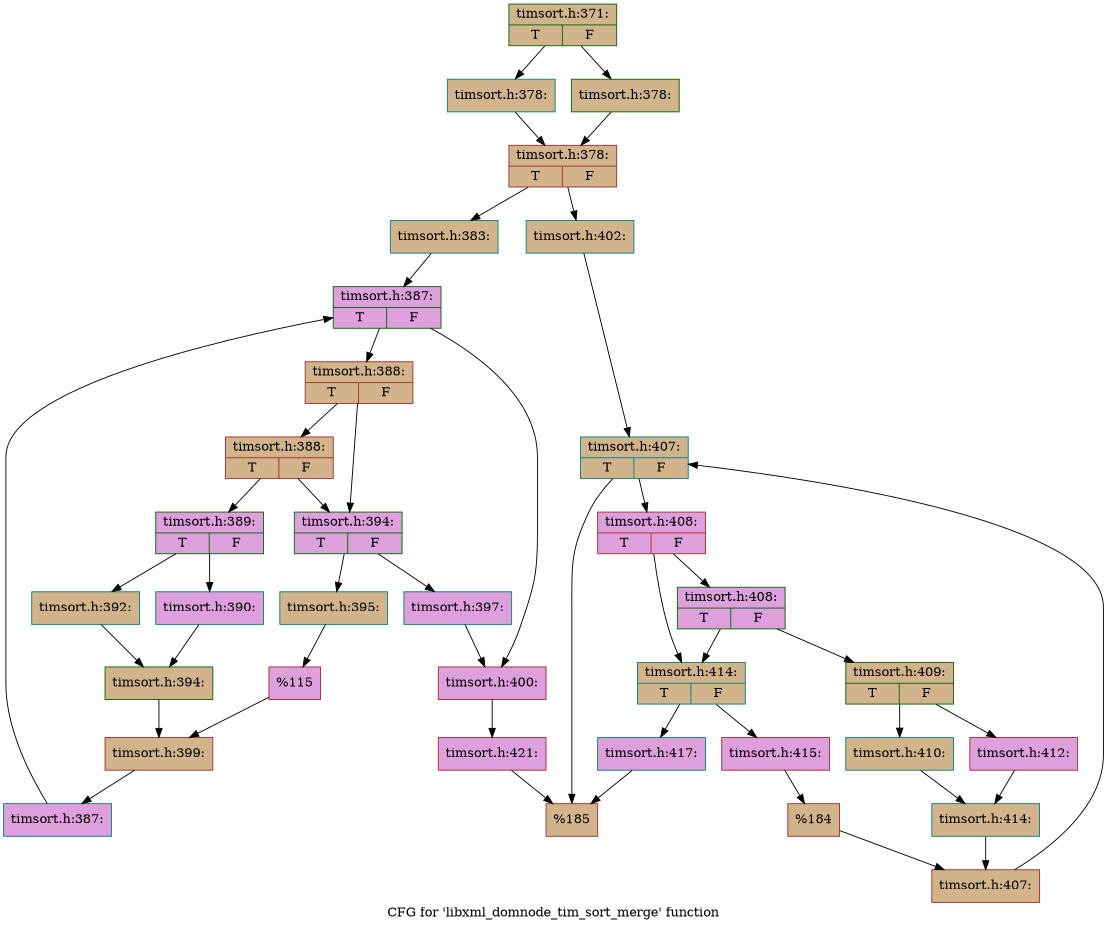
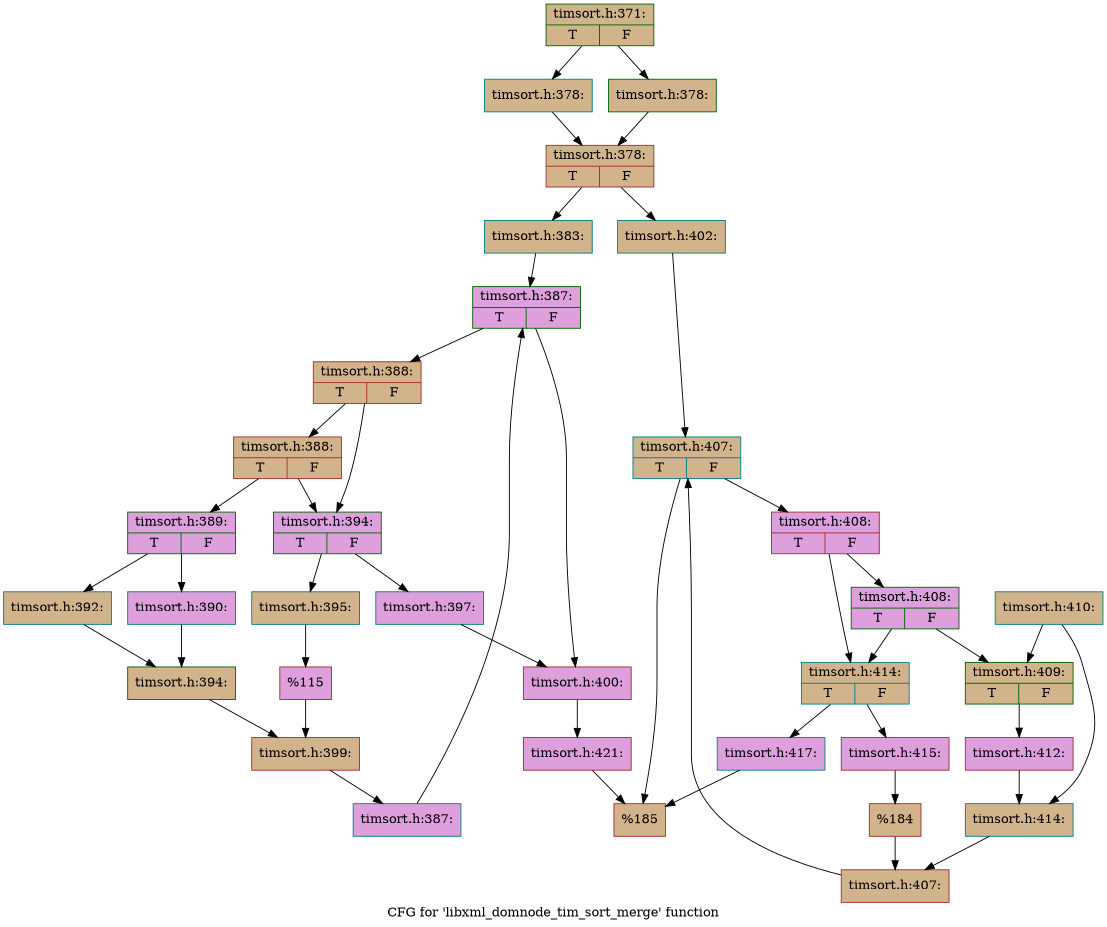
edge "timsort.h:409:" -> "timsort.h:410:": reversed
